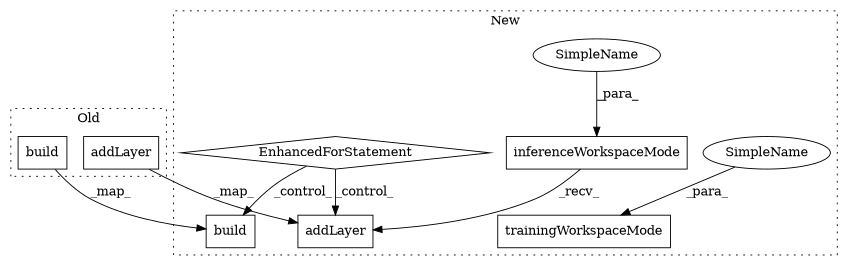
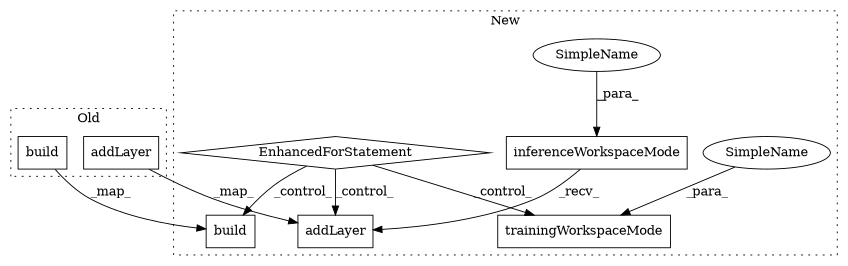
edge "EnhancedForStatement" -> "trainingWorkspaceMode": added, label "_control_"
